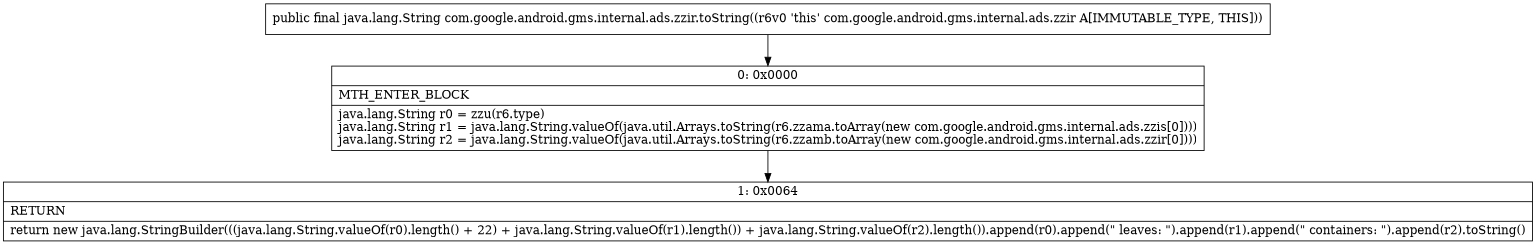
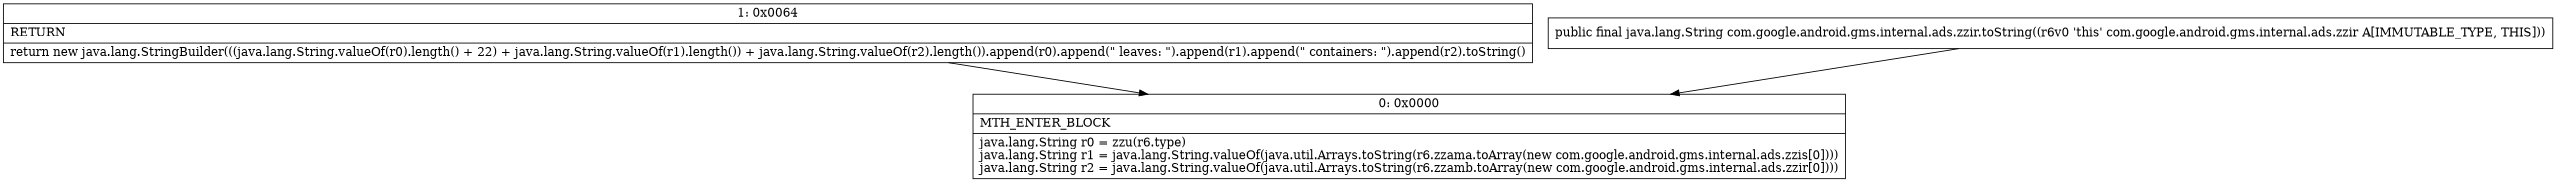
edge "0: 0x0000" -> "1: 0x0064": reversed
